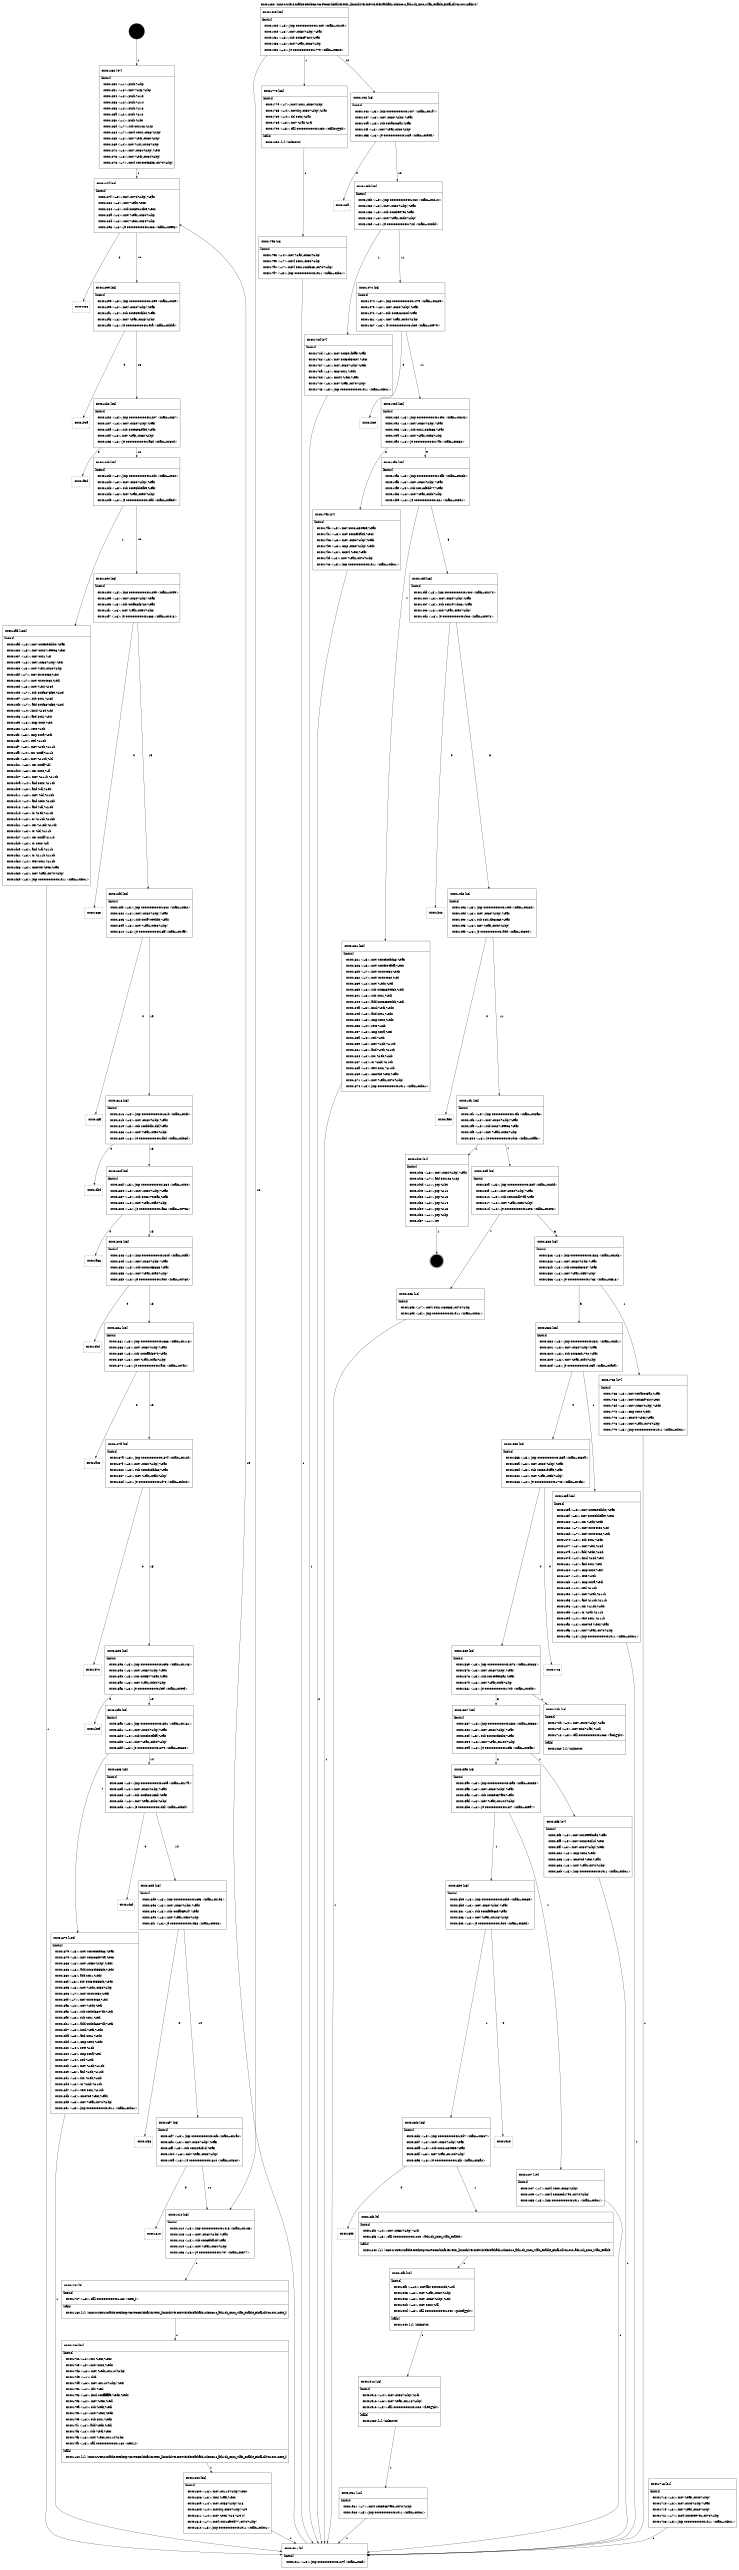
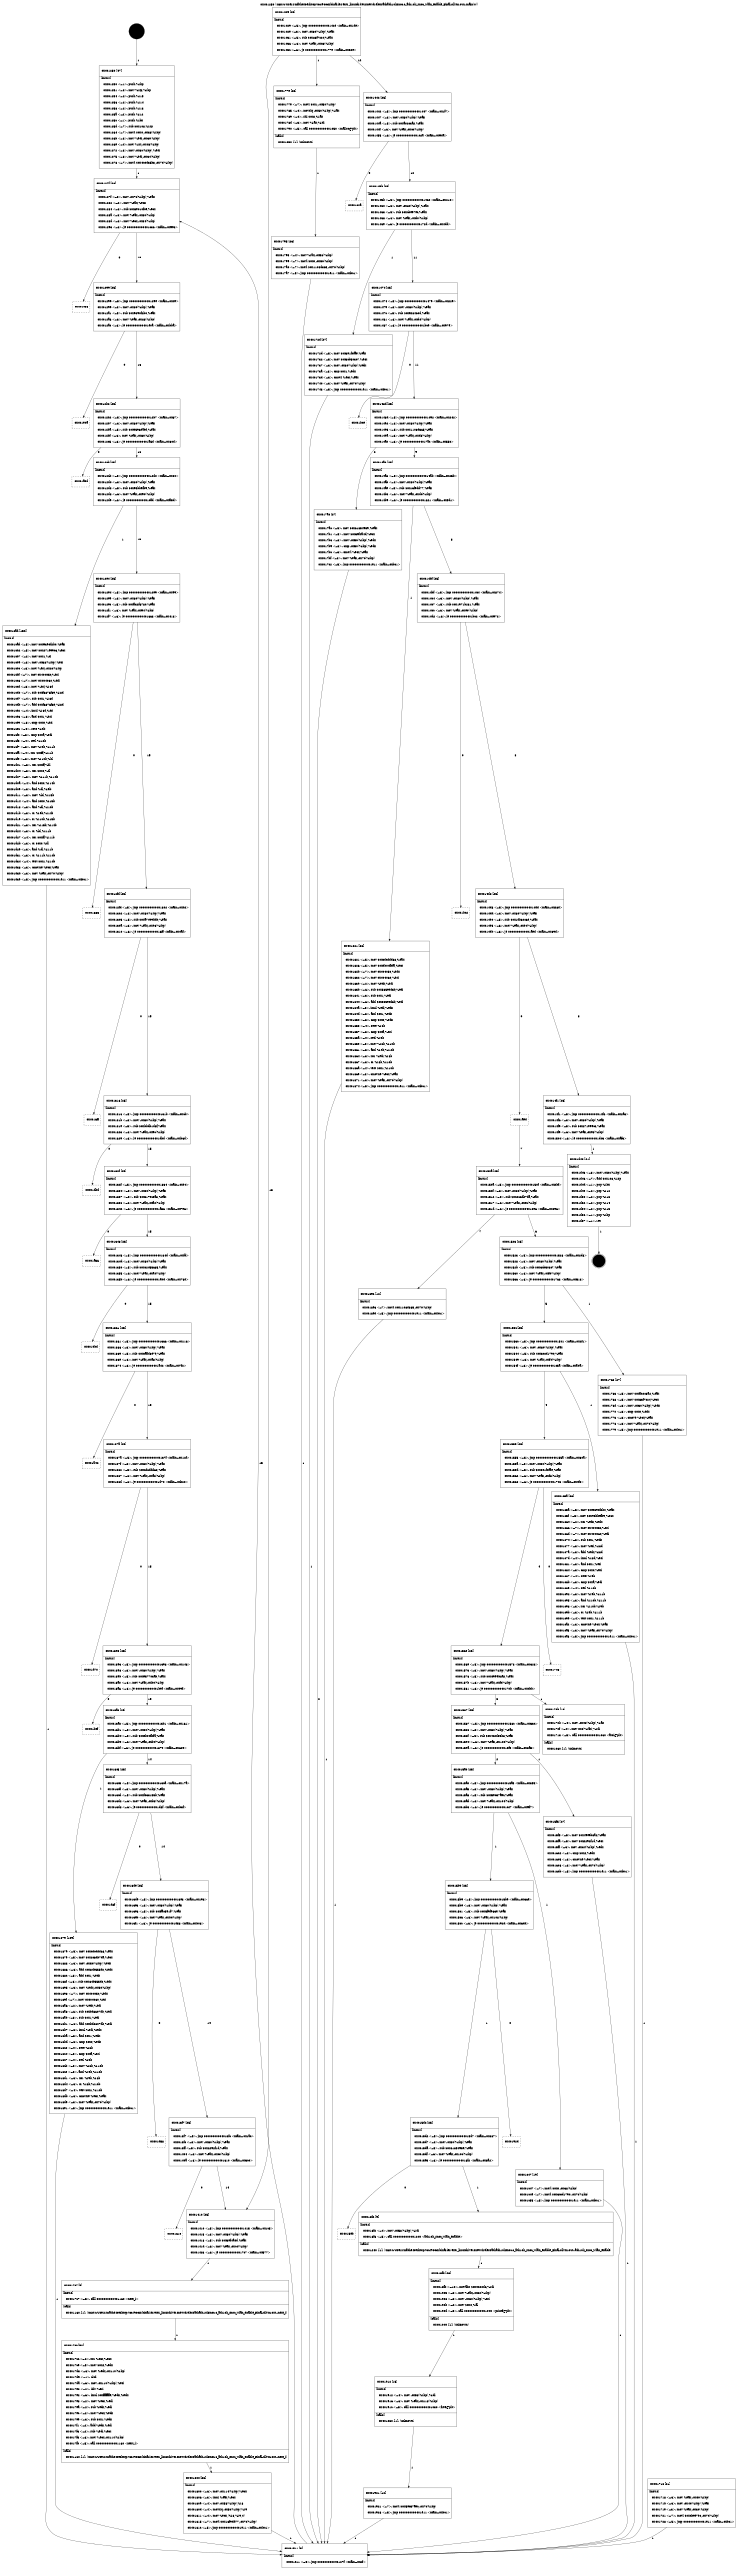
edge "0x4014d8 [25]" -> "0x4014f1 [25]": label " 11" -> " 8"
edge "0x4014f1 [25]" -> "0x40150a [25]": now "0x401aed" -> "0x40150a [25]"
